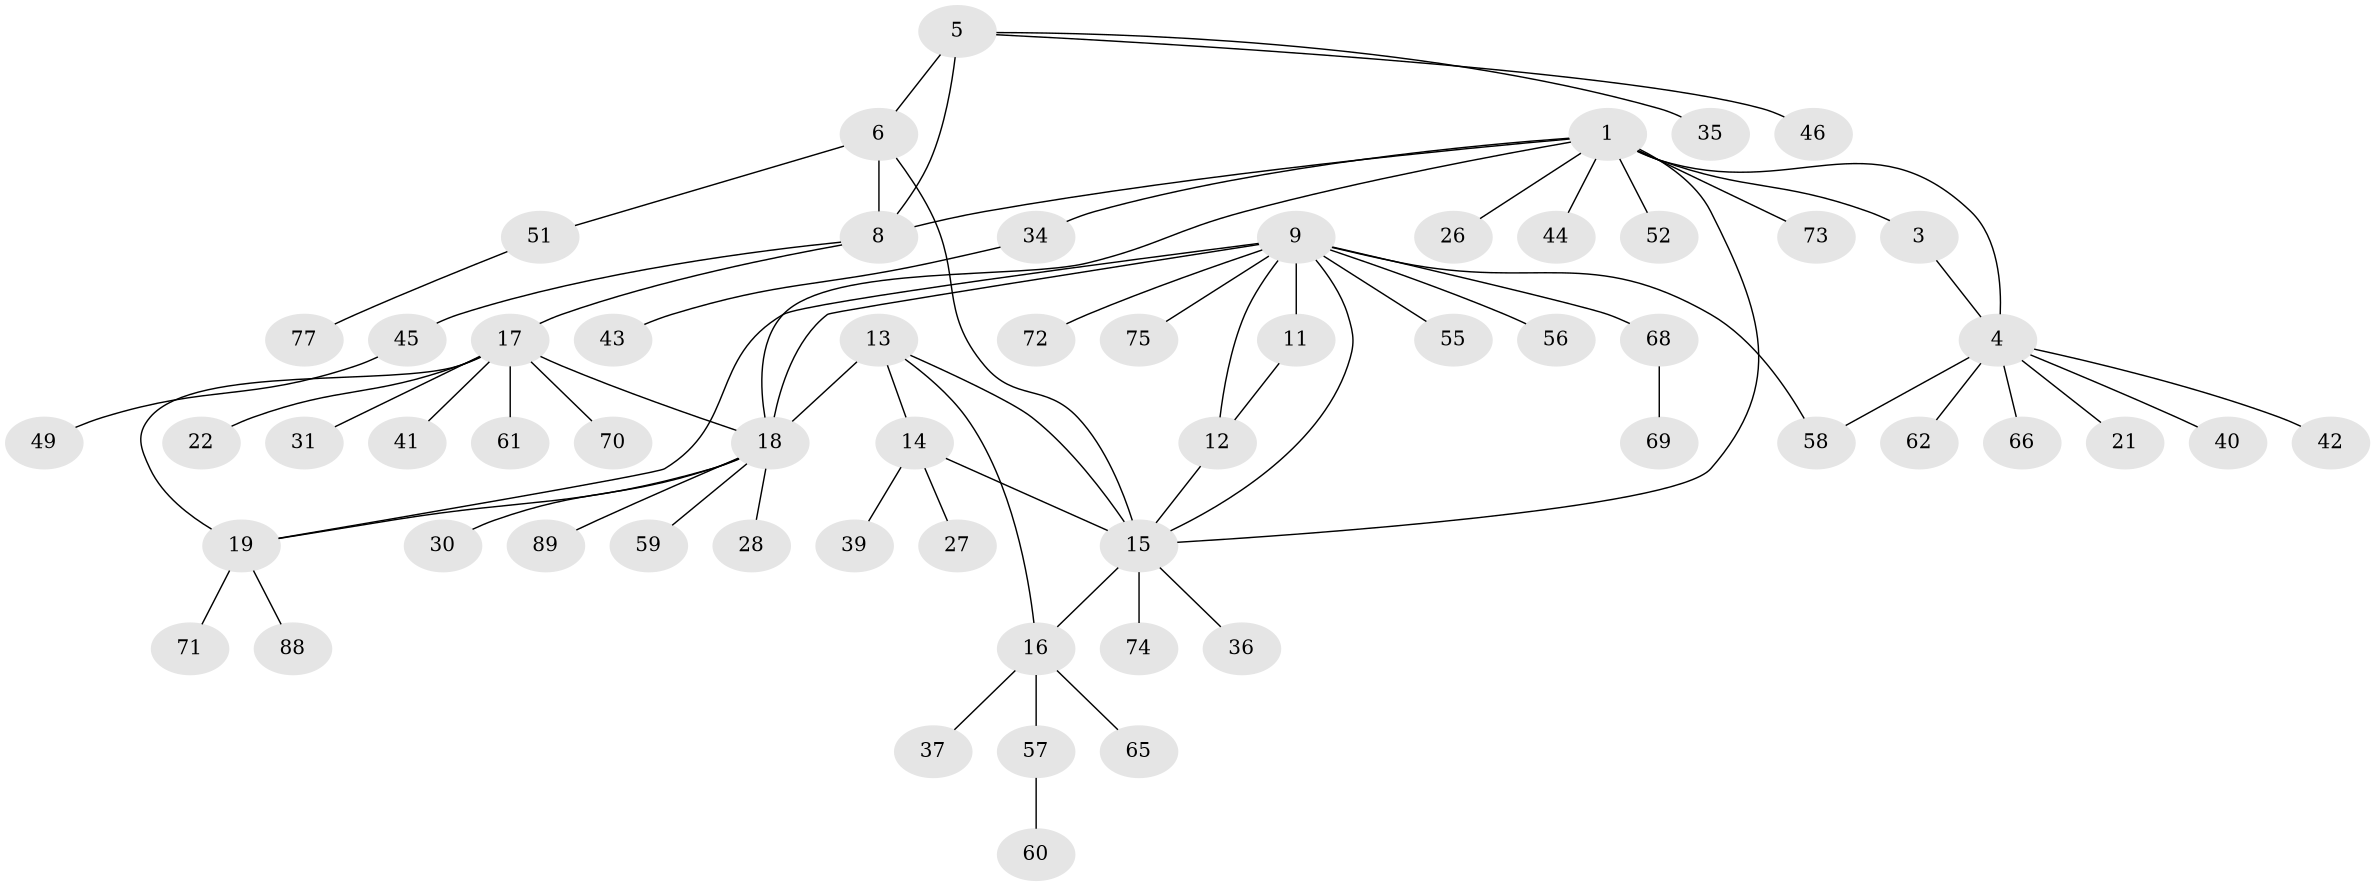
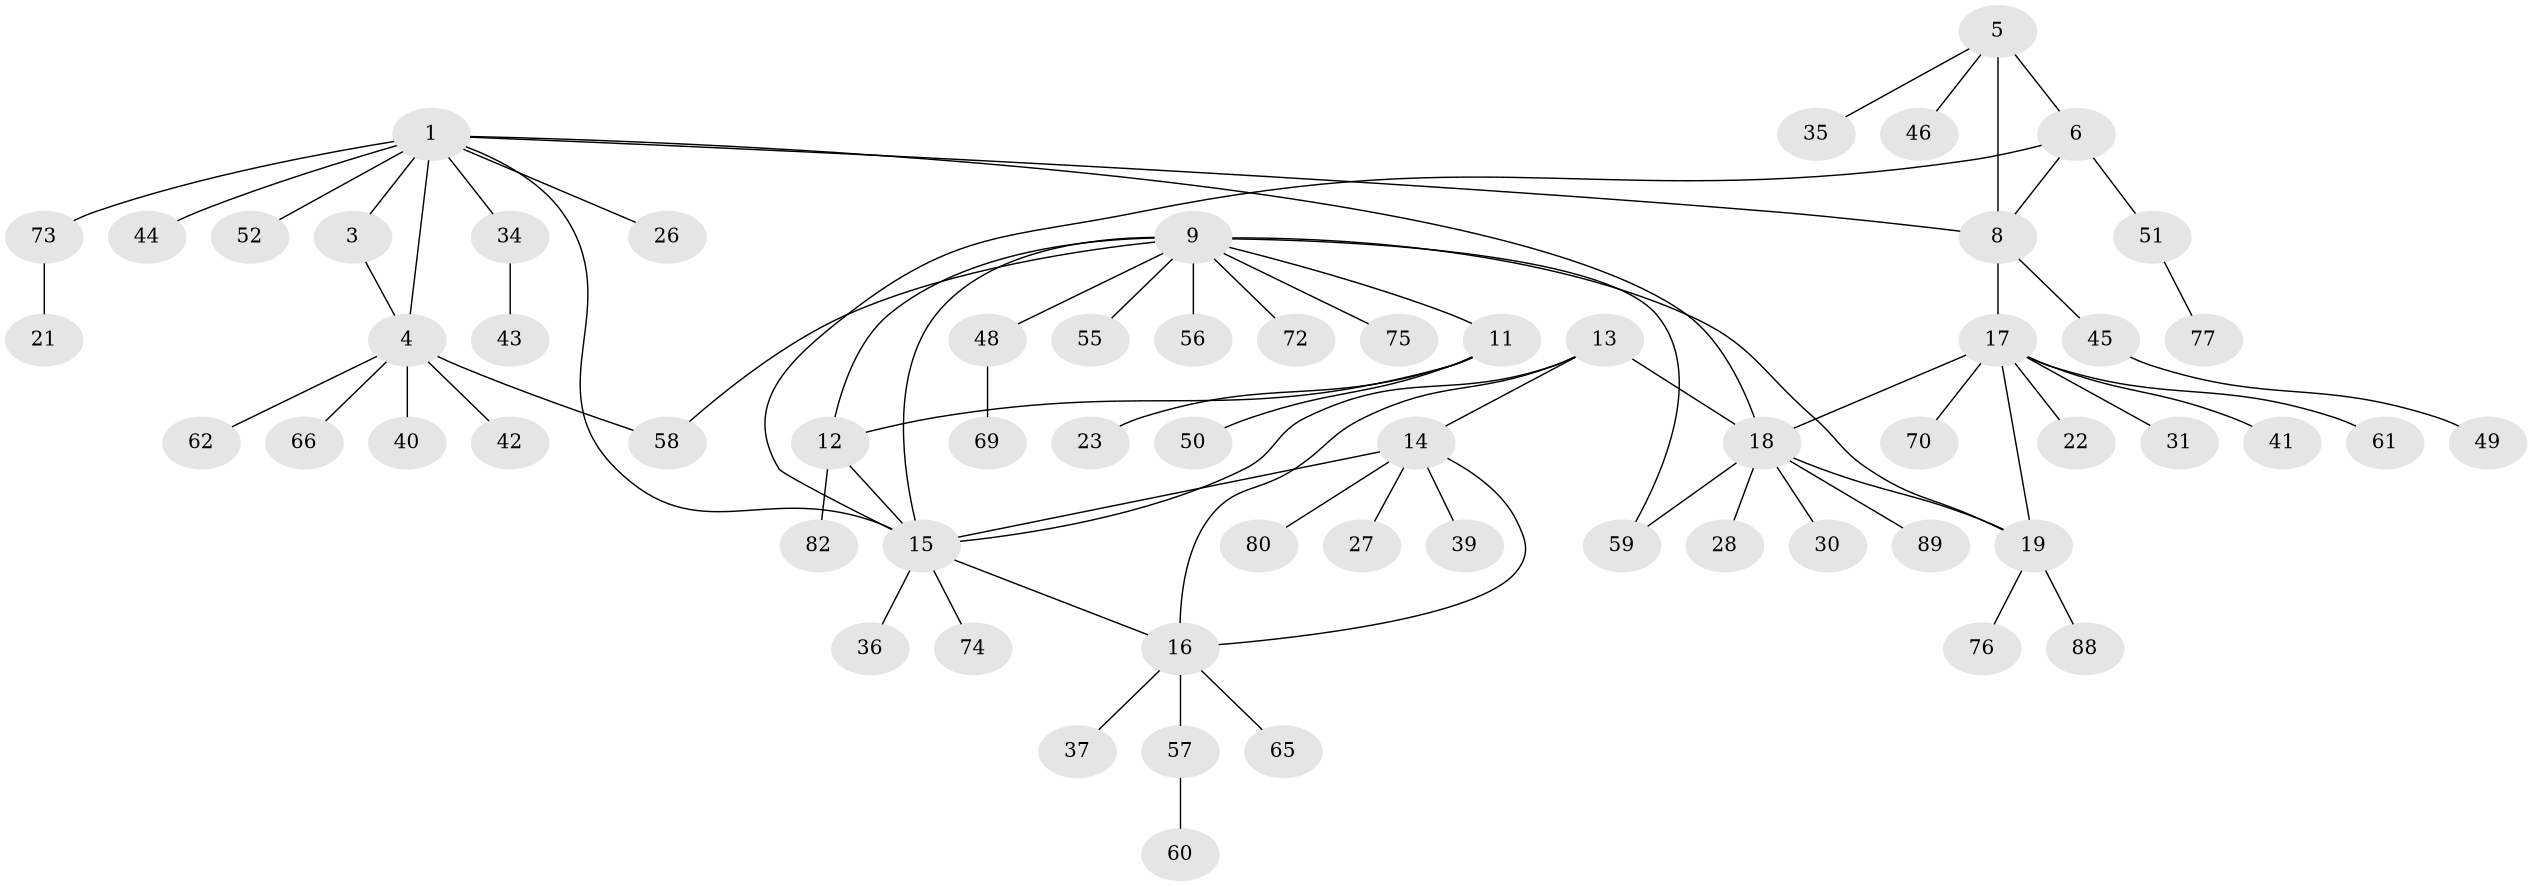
edge "9" -- "18": now "9" -- "59"
node "68": label "68" -> "48"
edge "4" -- "21": now "73" -- "21"
node "23": added
node "50": added
node "82": added
node "80": added
edge "14" -- "16": added
node "71": label "71" -> "76"
